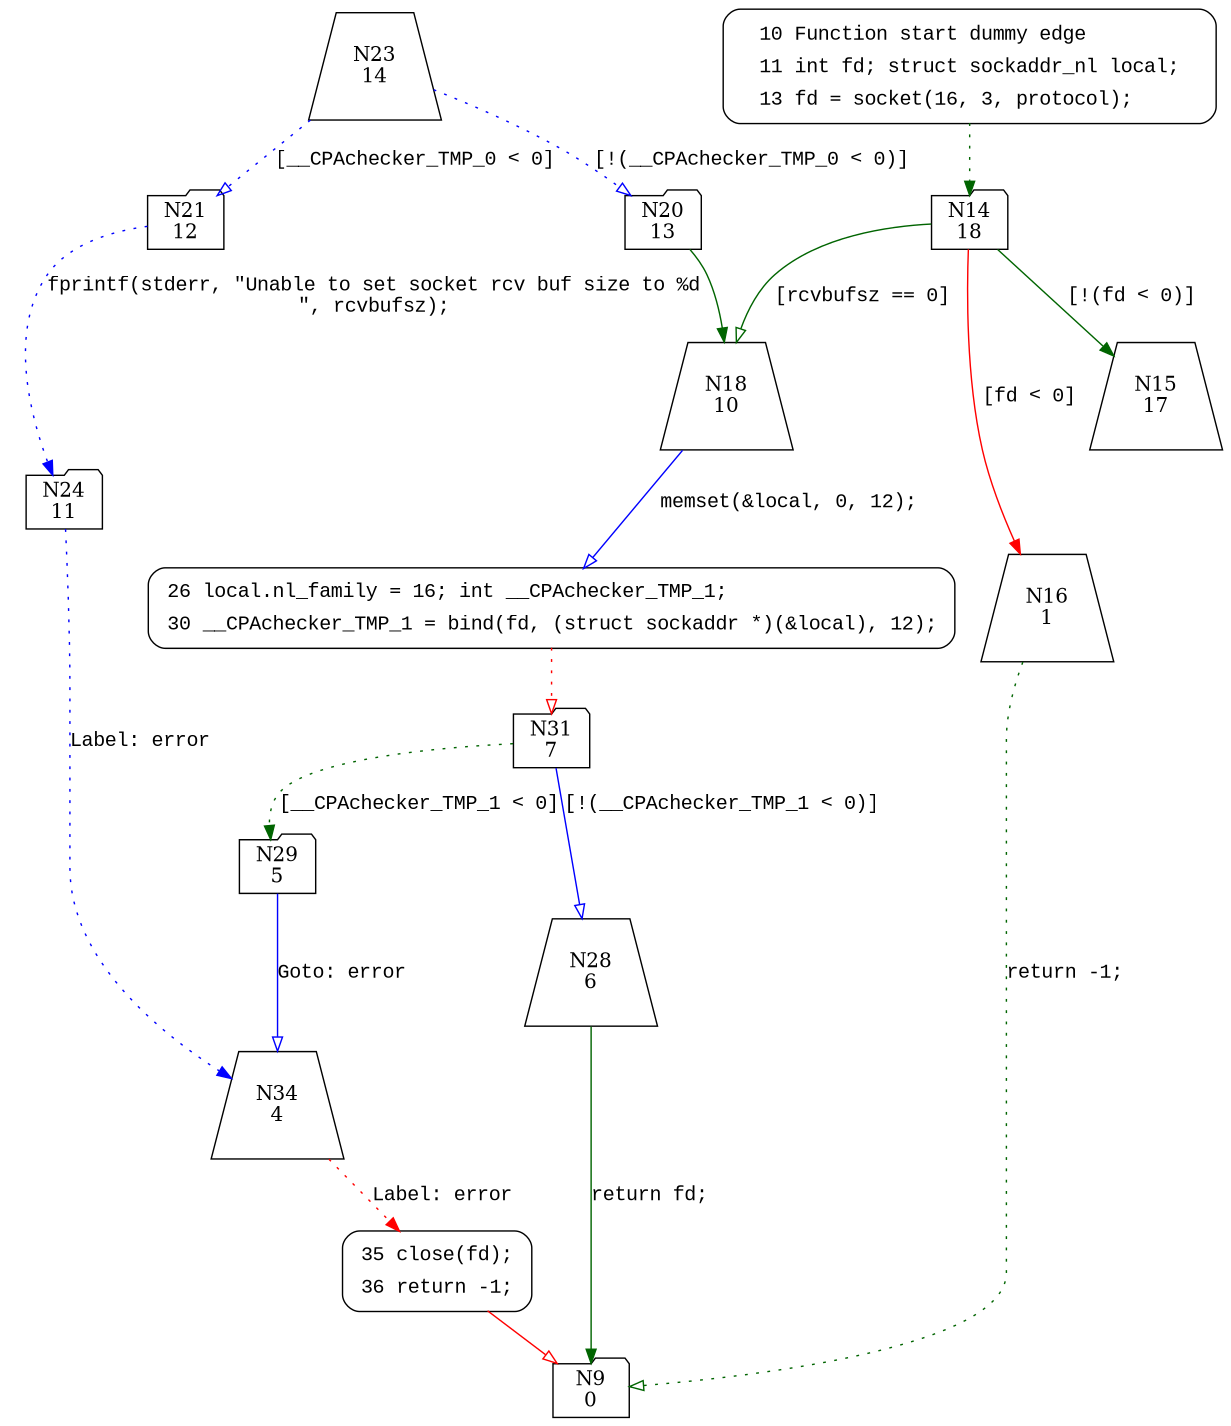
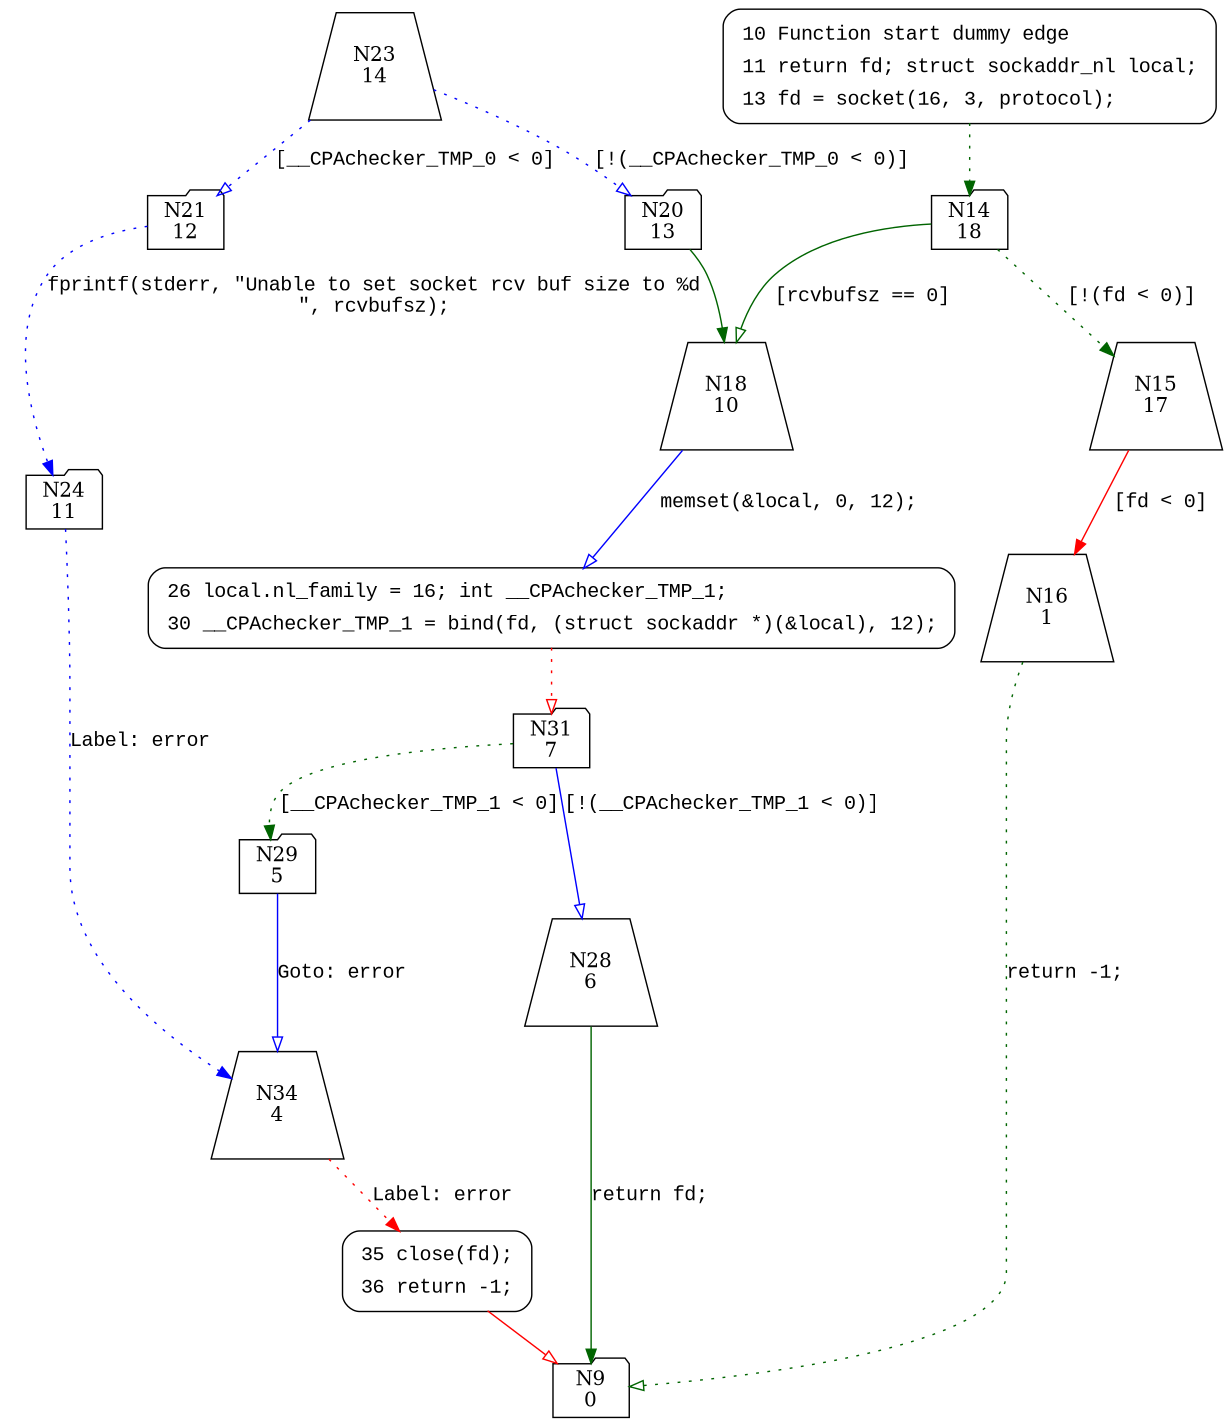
node "10": text "int fd; struct sockaddr_nl local;" -> "return fd; struct sockaddr_nl local;"
edge "N14 18" -> "N15 17": style solid -> dotted
edge "N14 18" -> "N16 1": now "N15 17" -> "N16 1"
